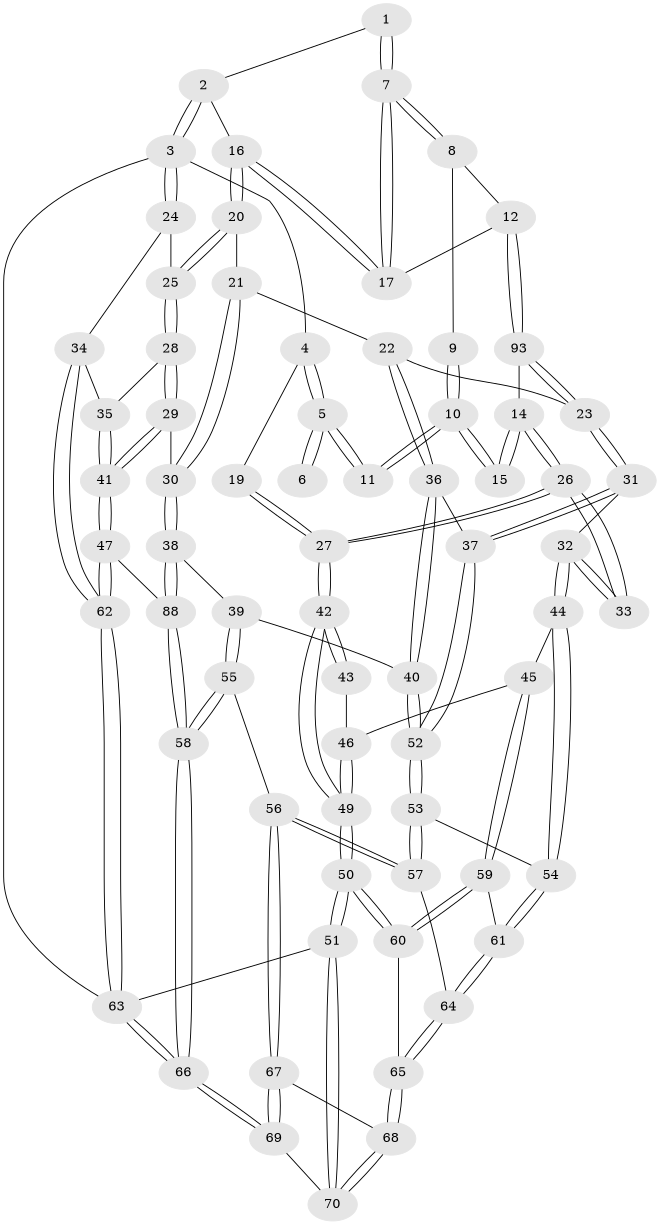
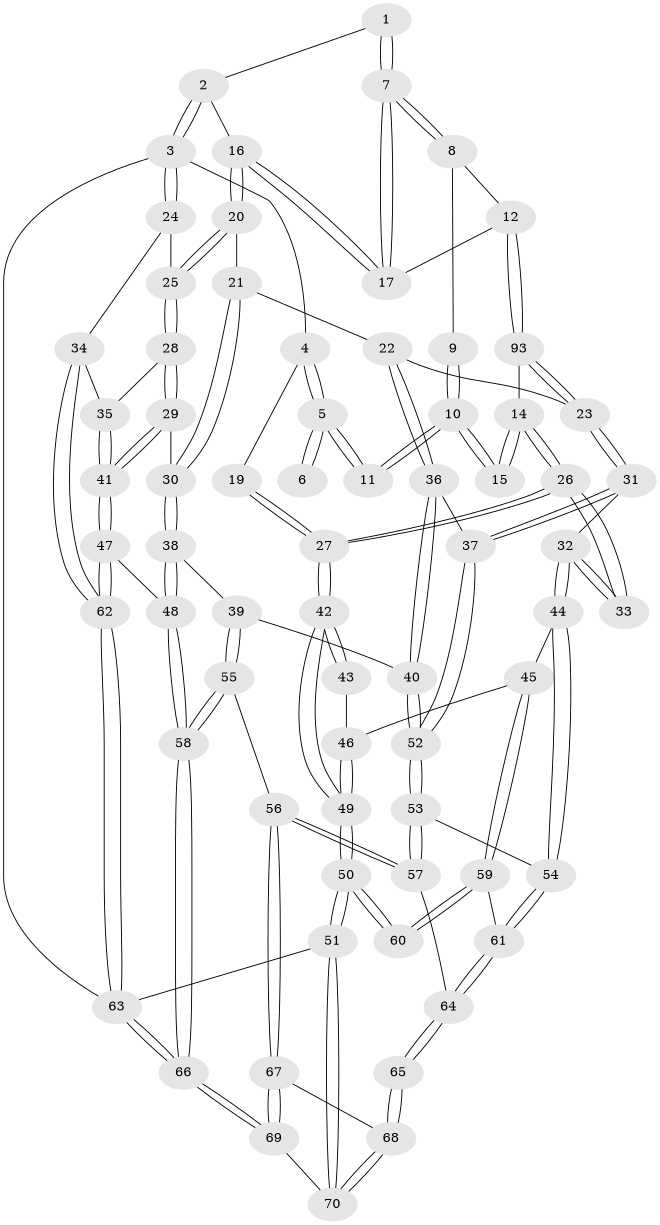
node "88": label "88" -> "48"
edge "60" -- "65": removed
